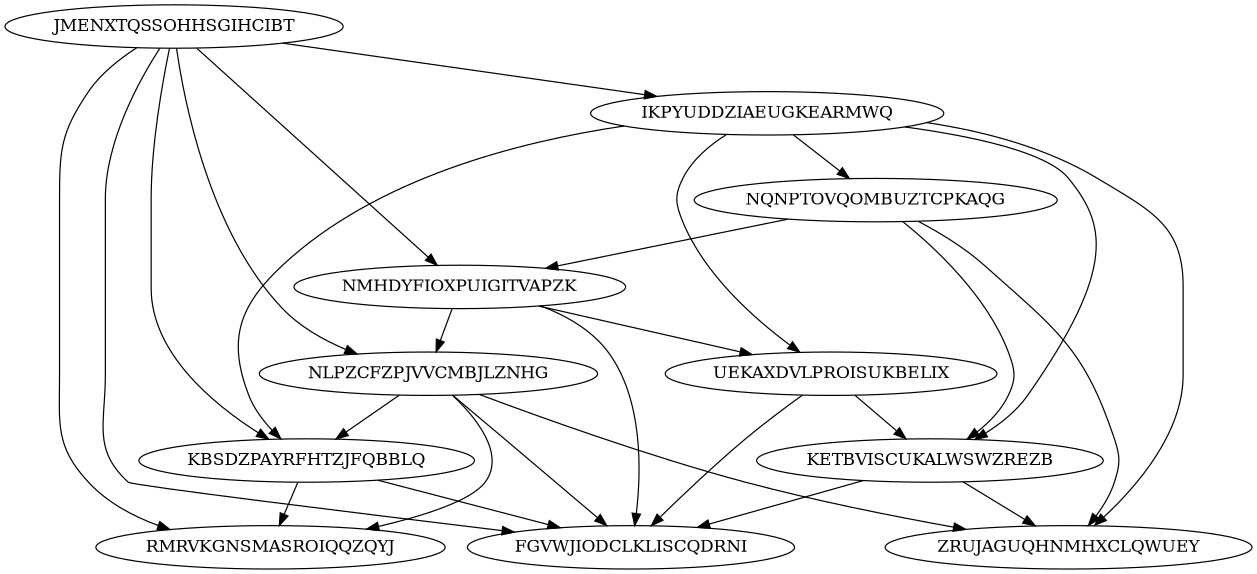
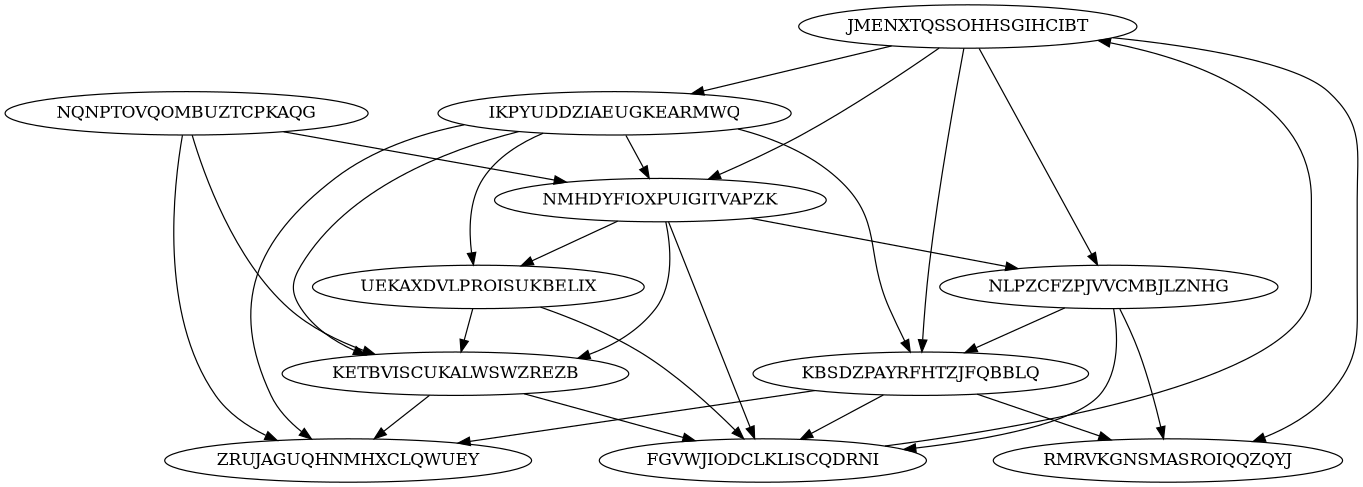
edge "IKPYUDDZIAEUGKEARMWQ" -> "NQNPTOVQOMBUZTCPKAQG": now "IKPYUDDZIAEUGKEARMWQ" -> "NMHDYFIOXPUIGITVAPZK"
edge "NMHDYFIOXPUIGITVAPZK" -> "KETBVISCUKALWSWZREZB": added
edge "JMENXTQSSOHHSGIHCIBT" -> "FGVWJIODCLKLISCQDRNI": reversed
edge "NLPZCFZPJVVCMBJLZNHG" -> "ZRUJAGUQHNMHXCLQWUEY": now "KBSDZPAYRFHTZJFQBBLQ" -> "ZRUJAGUQHNMHXCLQWUEY"
